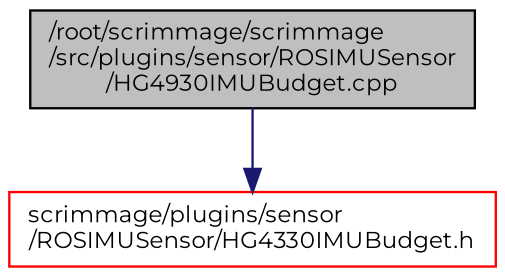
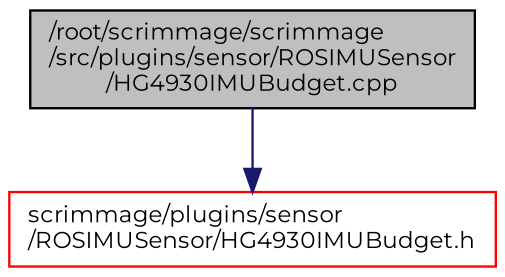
node "scrimmage/plugins/sensor /ROSIMUSensor/HG4330IMUBudget.h": label "scrimmage/plugins/sensor /ROSIMUSensor/HG4330IMUBudget.h" -> "scrimmage/plugins/sensor /ROSIMUSensor/HG4930IMUBudget.h"
